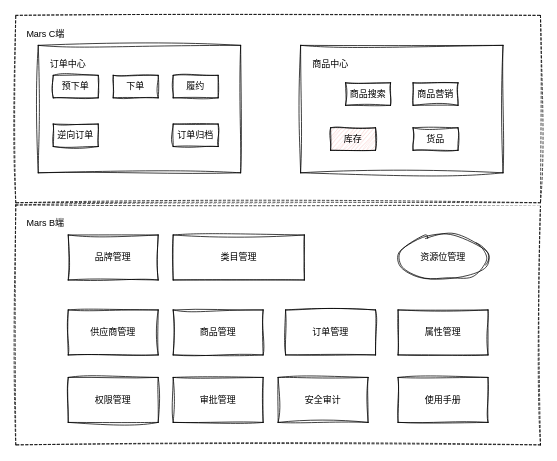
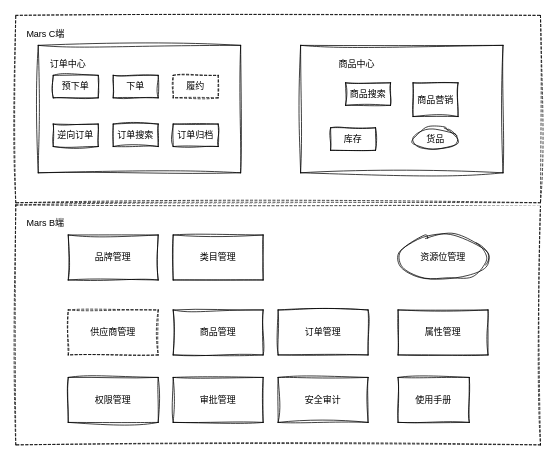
node "商品中心": moved (330, 64) -> (357, 64)
node "履约": style solid -> dashed
node "商品营销": size 45x23 -> 45x34
node "订单搜索": added
node "库存": fillcolor #f8cecc -> #ffffff
node "货品": shape rectangle -> ellipse
node "类目管理": size 131x45 -> 90x45
node "供应商管理": style solid -> dashed
node "订单管理": moved (330, 333) -> (323, 333)
node "使用手册": size 90x45 -> 71x45
